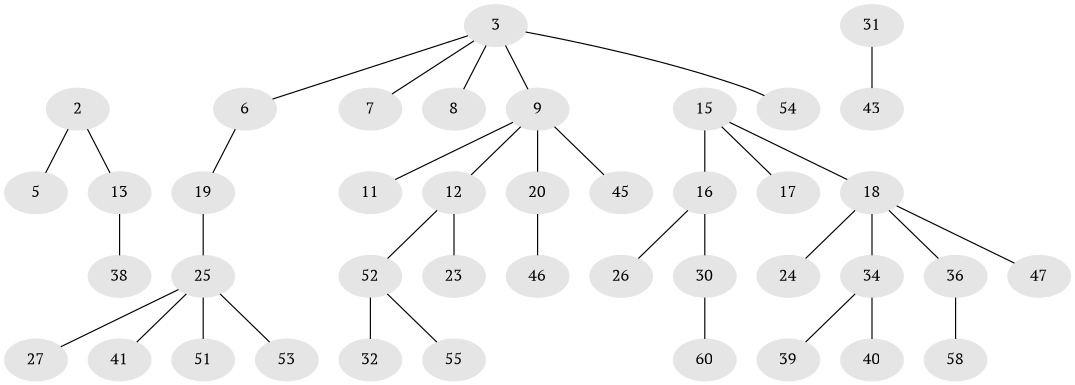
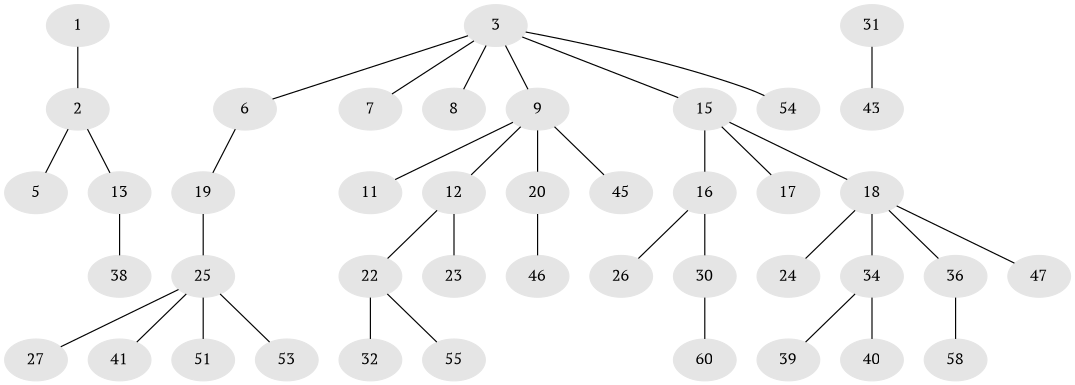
node "1": added
edge "3" -- "15": added
node "52": label "52" -> "22"
